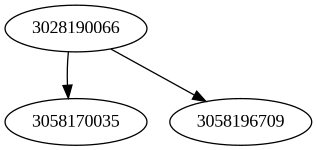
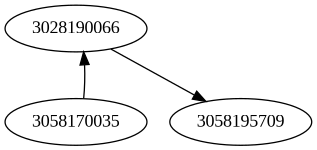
edge "3028190066" -> "3058170035": reversed
node "3058196709": label "3058196709" -> "3058195709"
